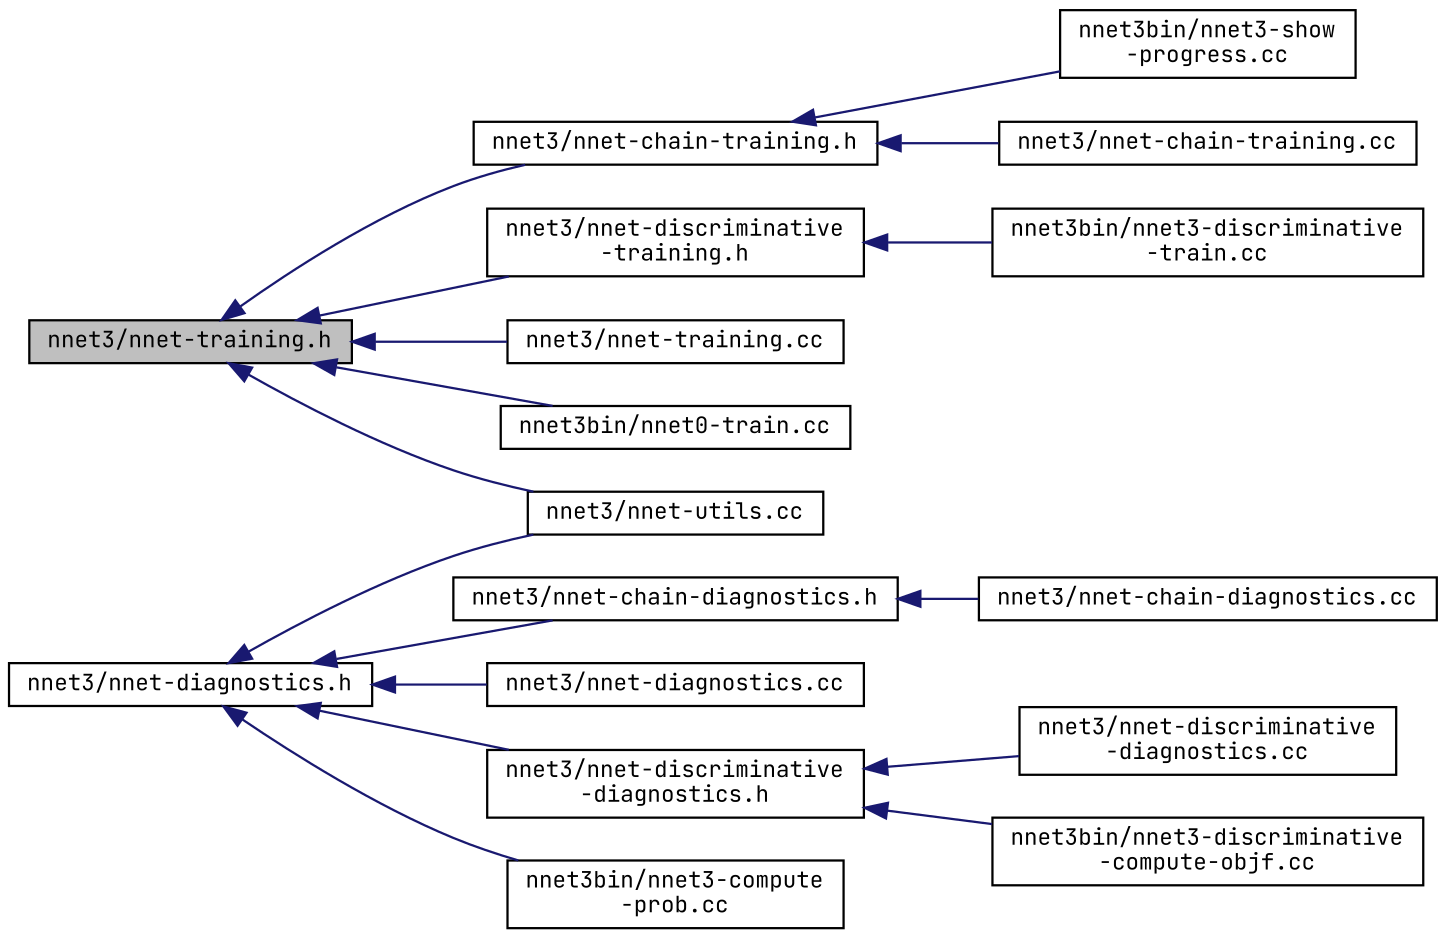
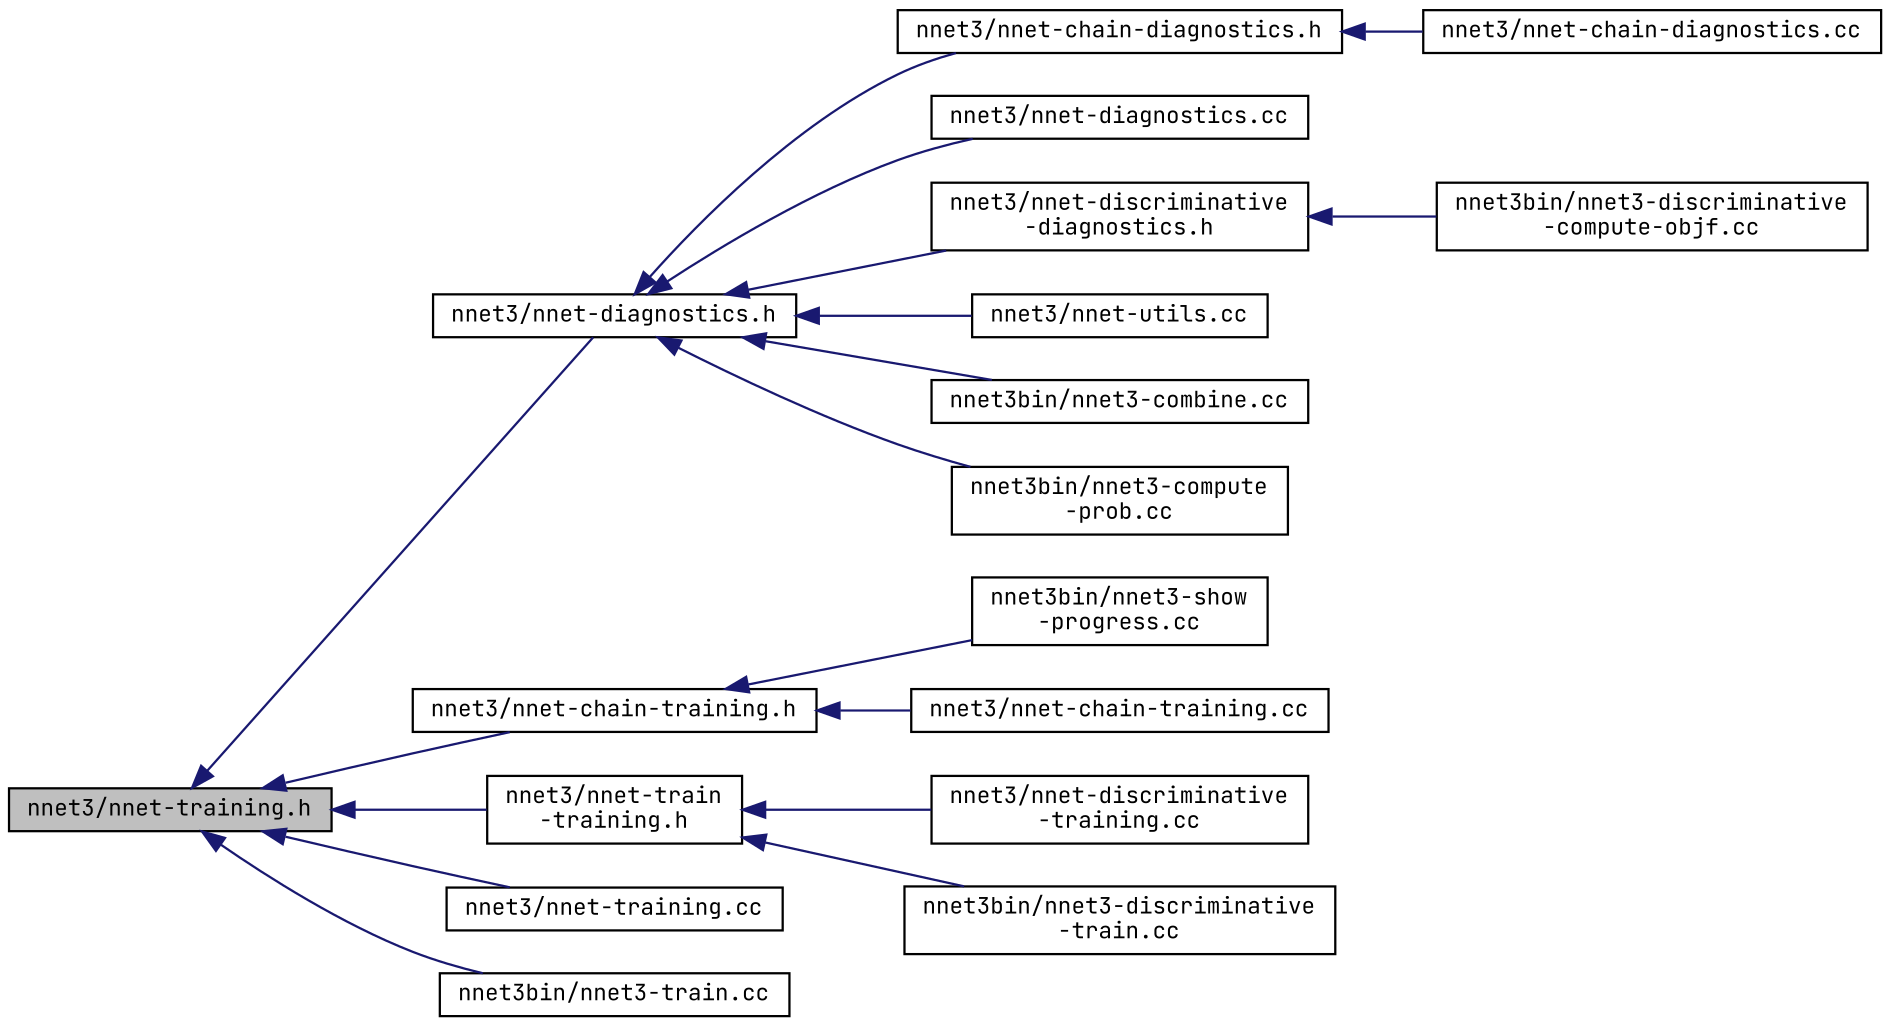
node "nnet3/nnet-discriminative -training.h": label "nnet3/nnet-discriminative -training.h" -> "nnet3/nnet-train -training.h"
node "nnet3bin/nnet3-combine.cc": added
node "nnet3bin/nnet0-train.cc": label "nnet3bin/nnet0-train.cc" -> "nnet3bin/nnet3-train.cc"
edge "nnet3/nnet-utils.cc" -> "nnet3/nnet-training.h": now "nnet3/nnet-diagnostics.h" -> "nnet3/nnet-training.h"
node "nnet3/nnet-discriminative -diagnostics.cc": removed
node "nnet3/nnet-discriminative -training.cc": added
